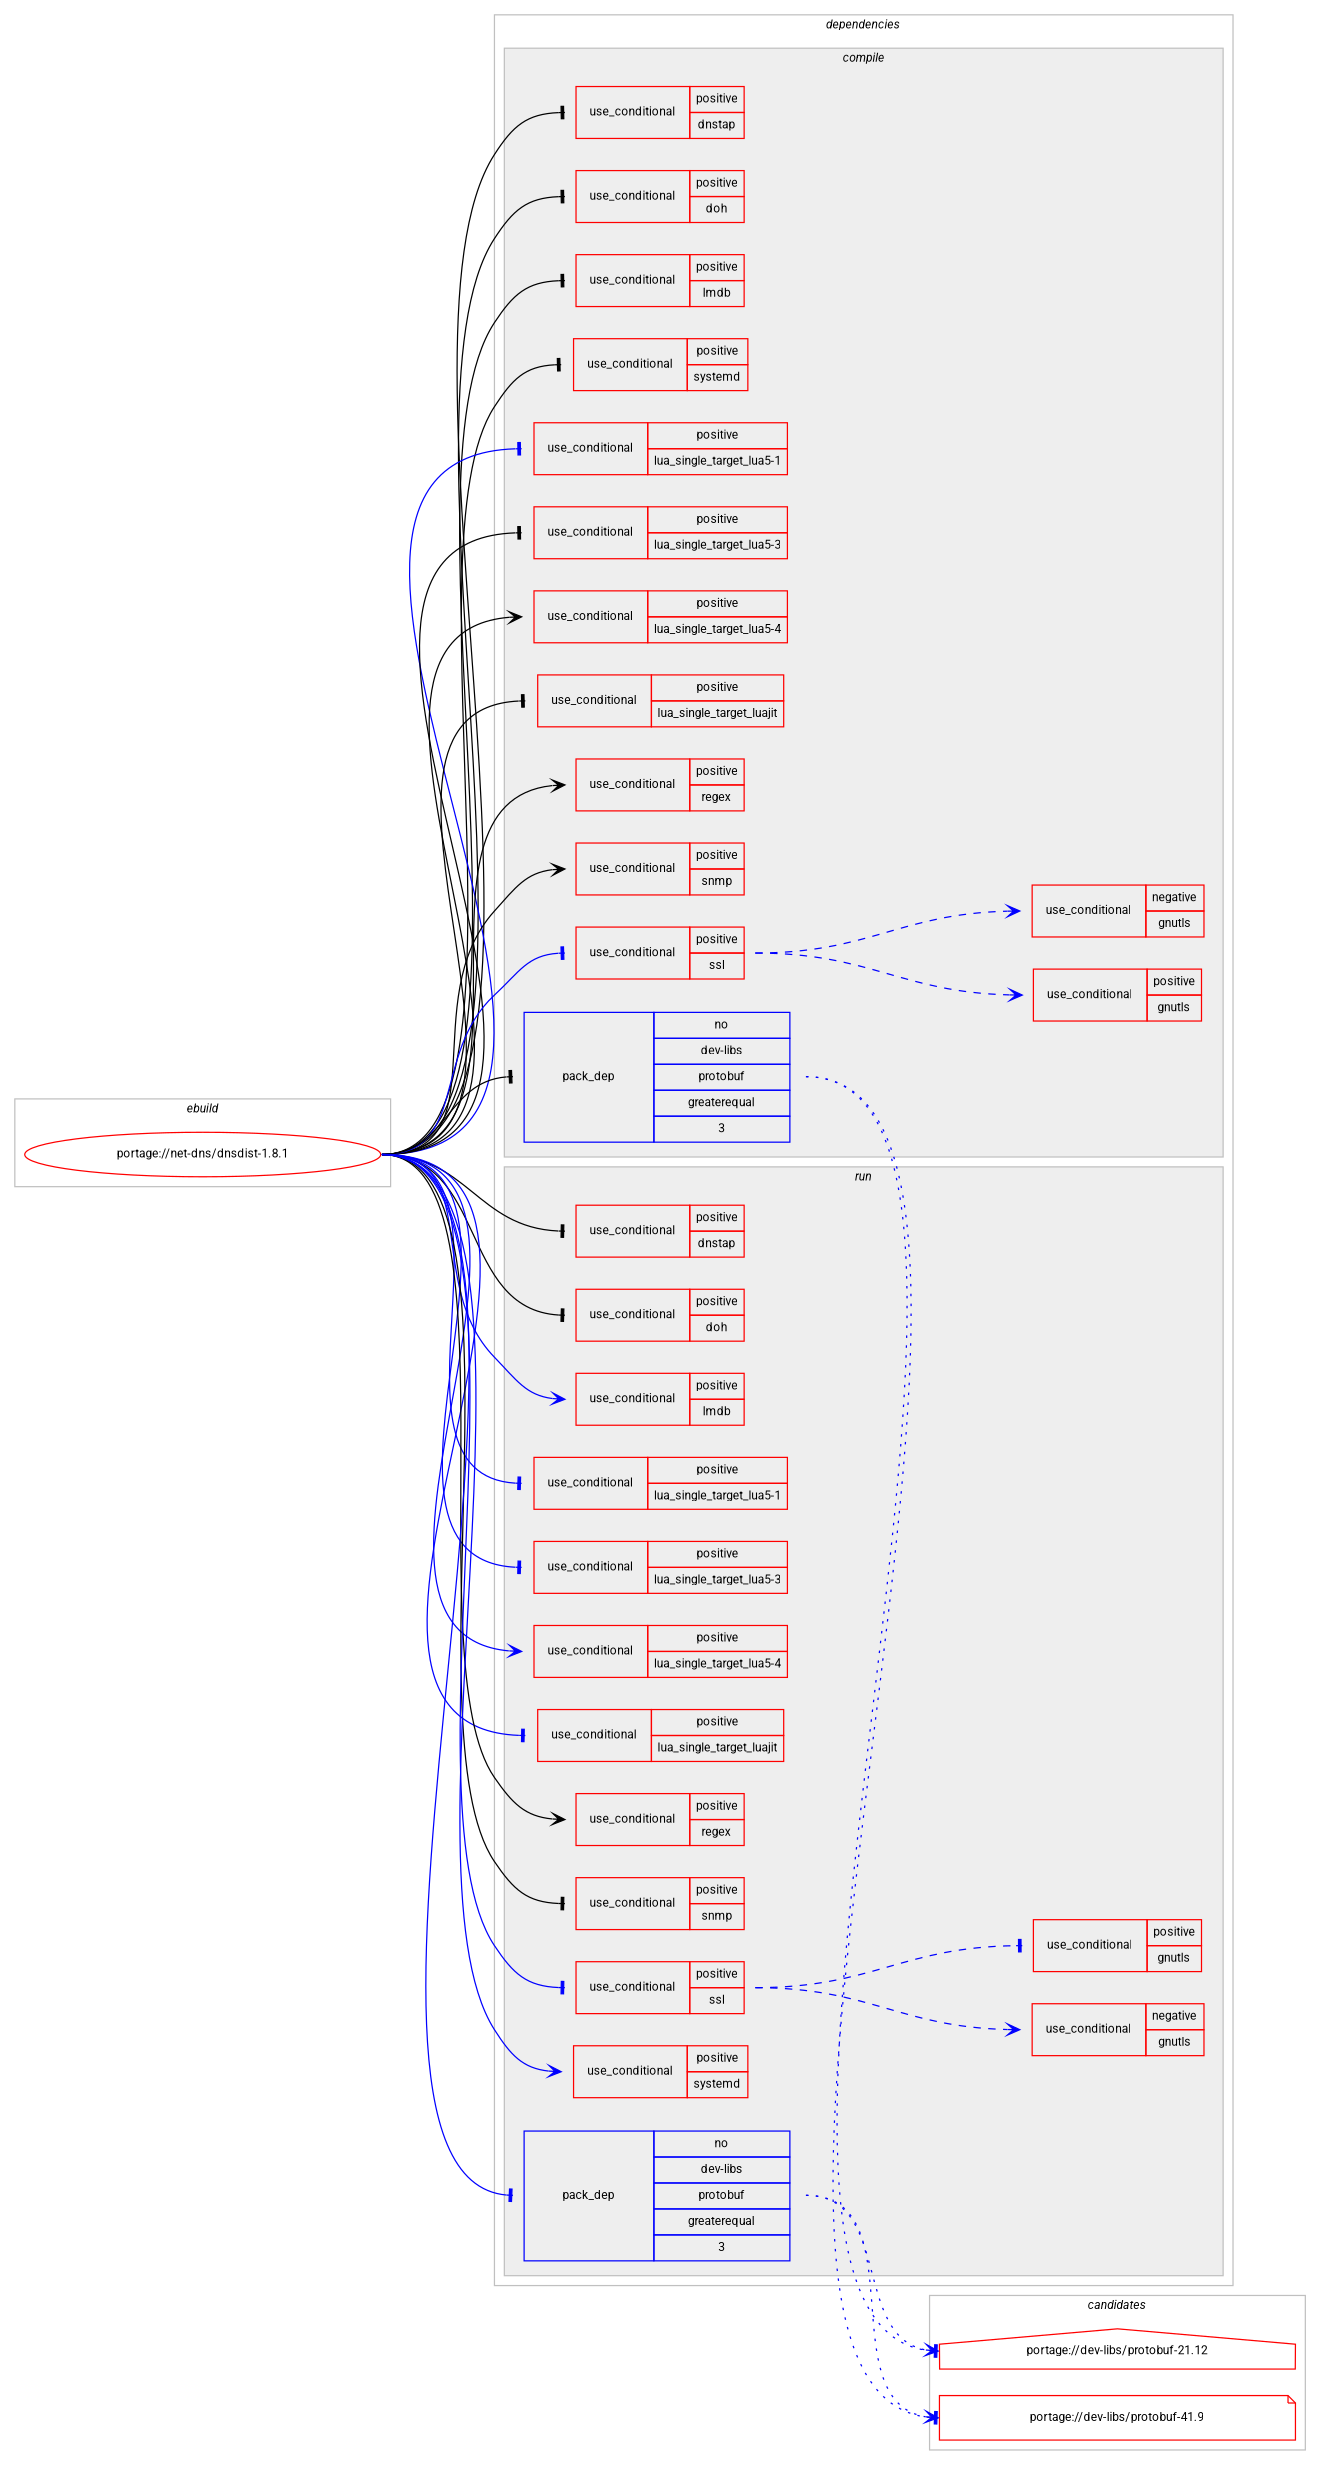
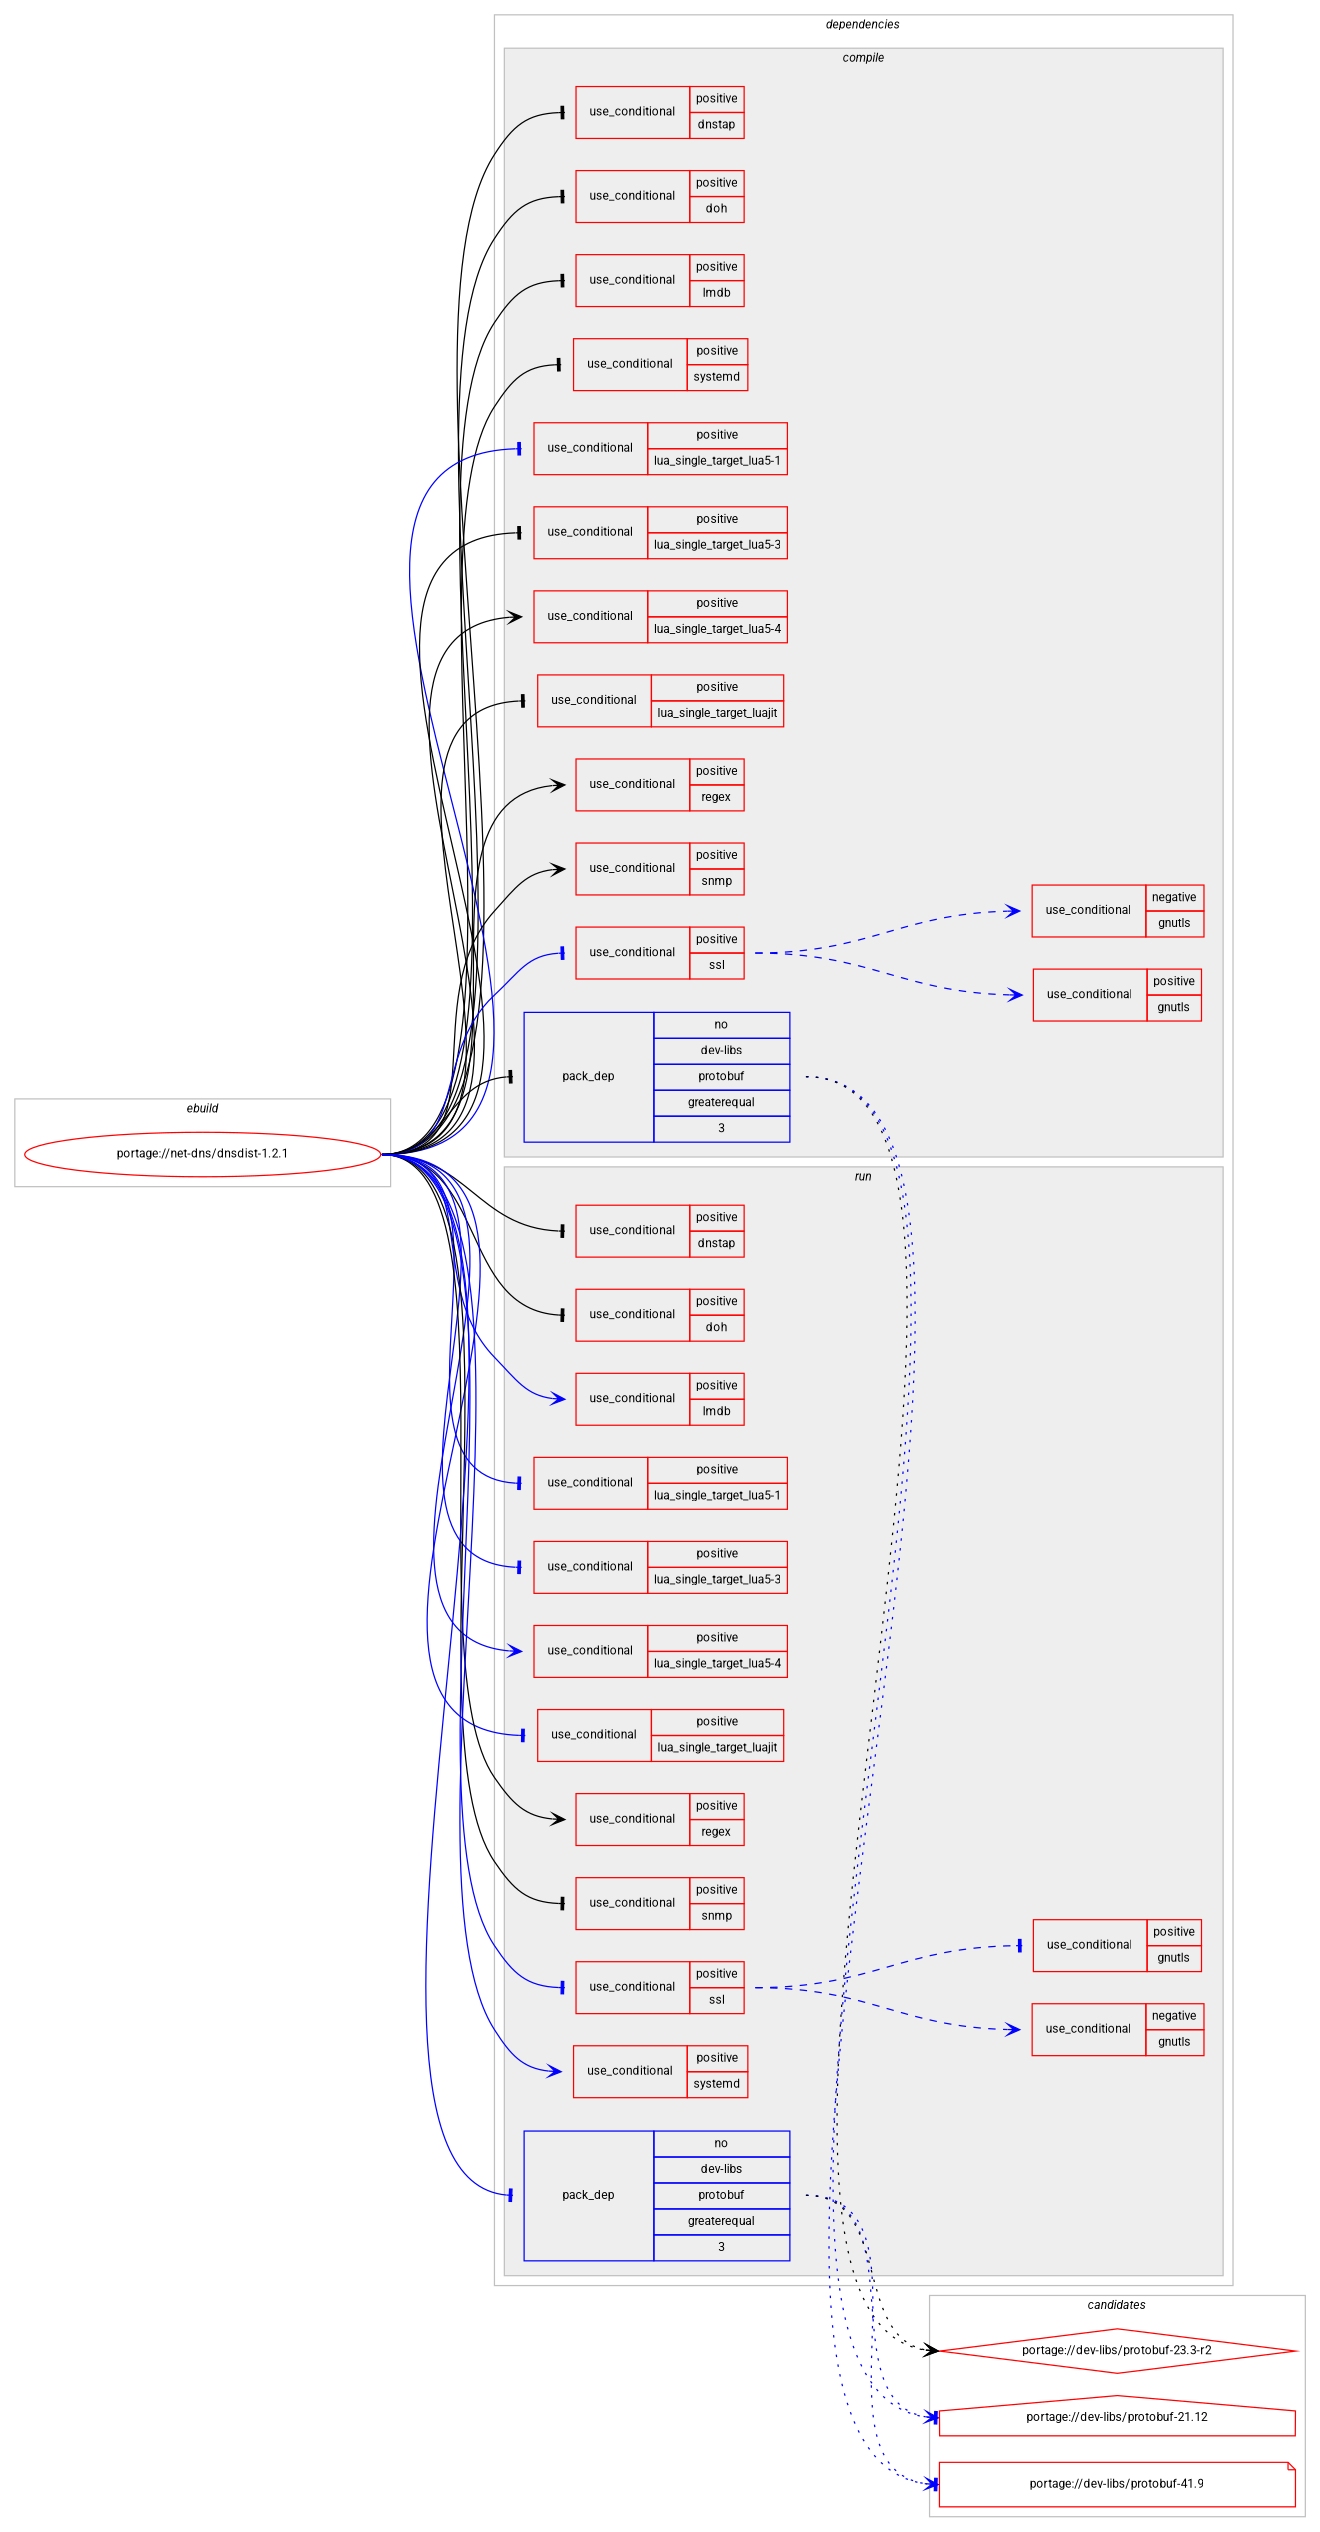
node "portage://net-dns/dnsdist-1.8.1": label "portage://net-dns/dnsdist-1.8.1" -> "portage://net-dns/dnsdist-1.2.1"
node "portage://dev-libs/protobuf-23.3-r2": added
